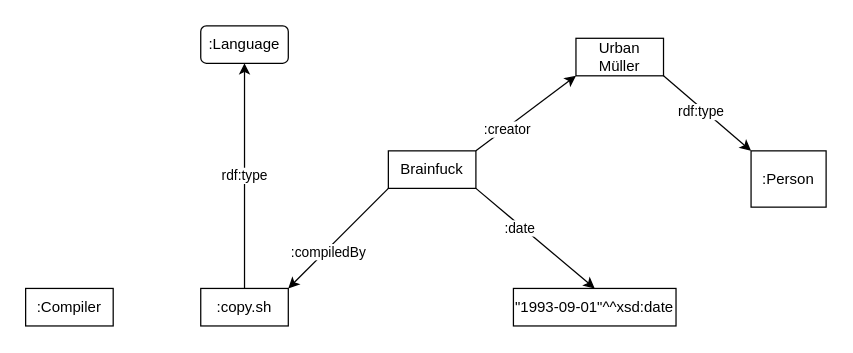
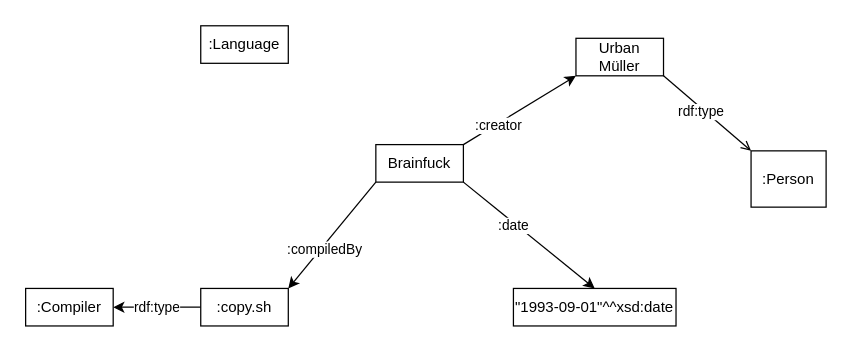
node ":Language": shape rounded rectangle -> rectangle
edge "Urban Müller" -> ":Person": arrowhead classic -> open
node "Brainfuck": moved (432, 169) -> (419, 163)
edge ":copy.sh" -> ":Language": now ":copy.sh" -> ":Compiler"
